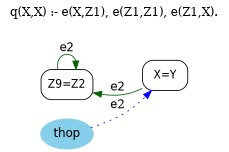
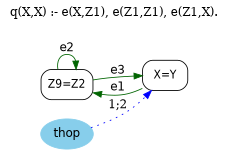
edge "Z9=Z2" -> "X=Y": added, label "e3"
edge "X=Y" -> "Z9=Z2": label "e2" -> "e1"
edge "thop" -> "X=Y": label "e2" -> "1;2"
